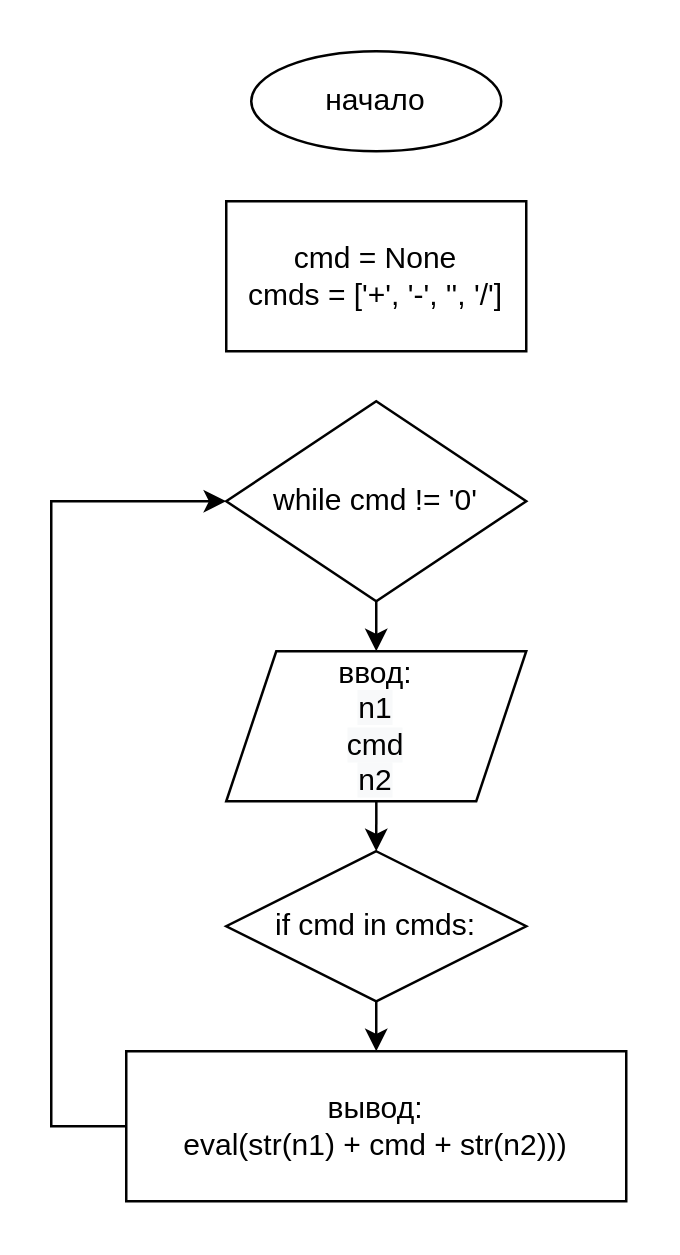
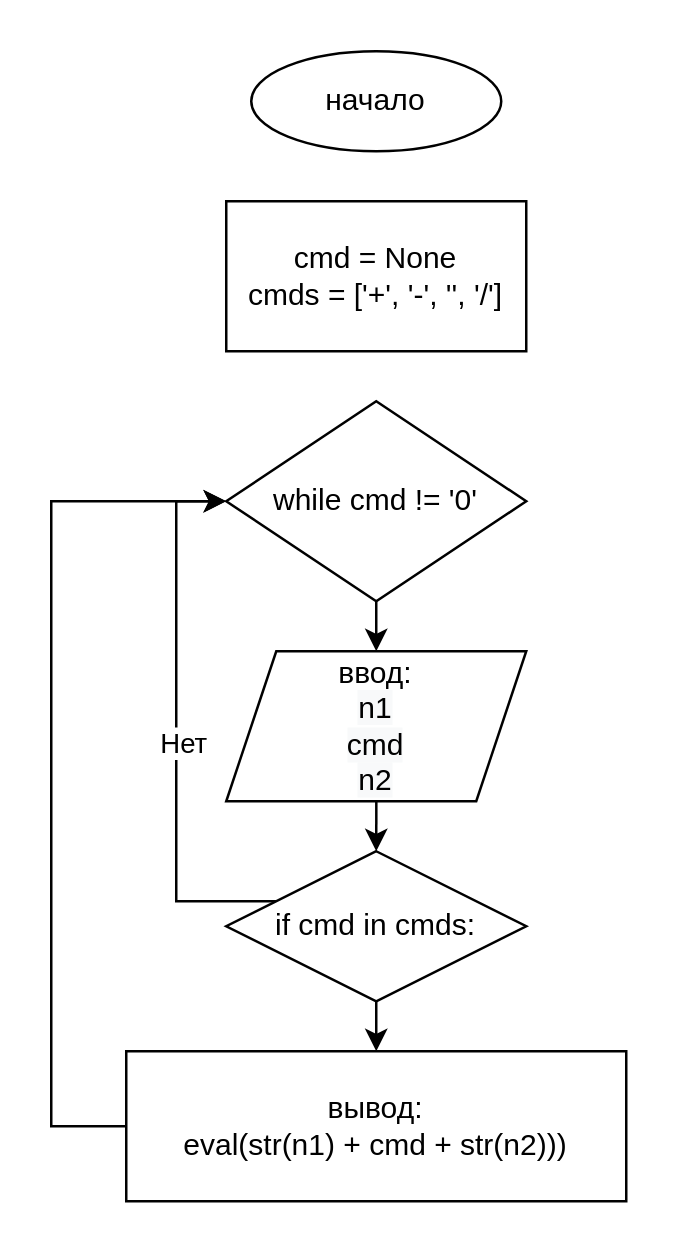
edge "if cmd in cmds:" -> "while cmd != '0'": added, label "Нет"
